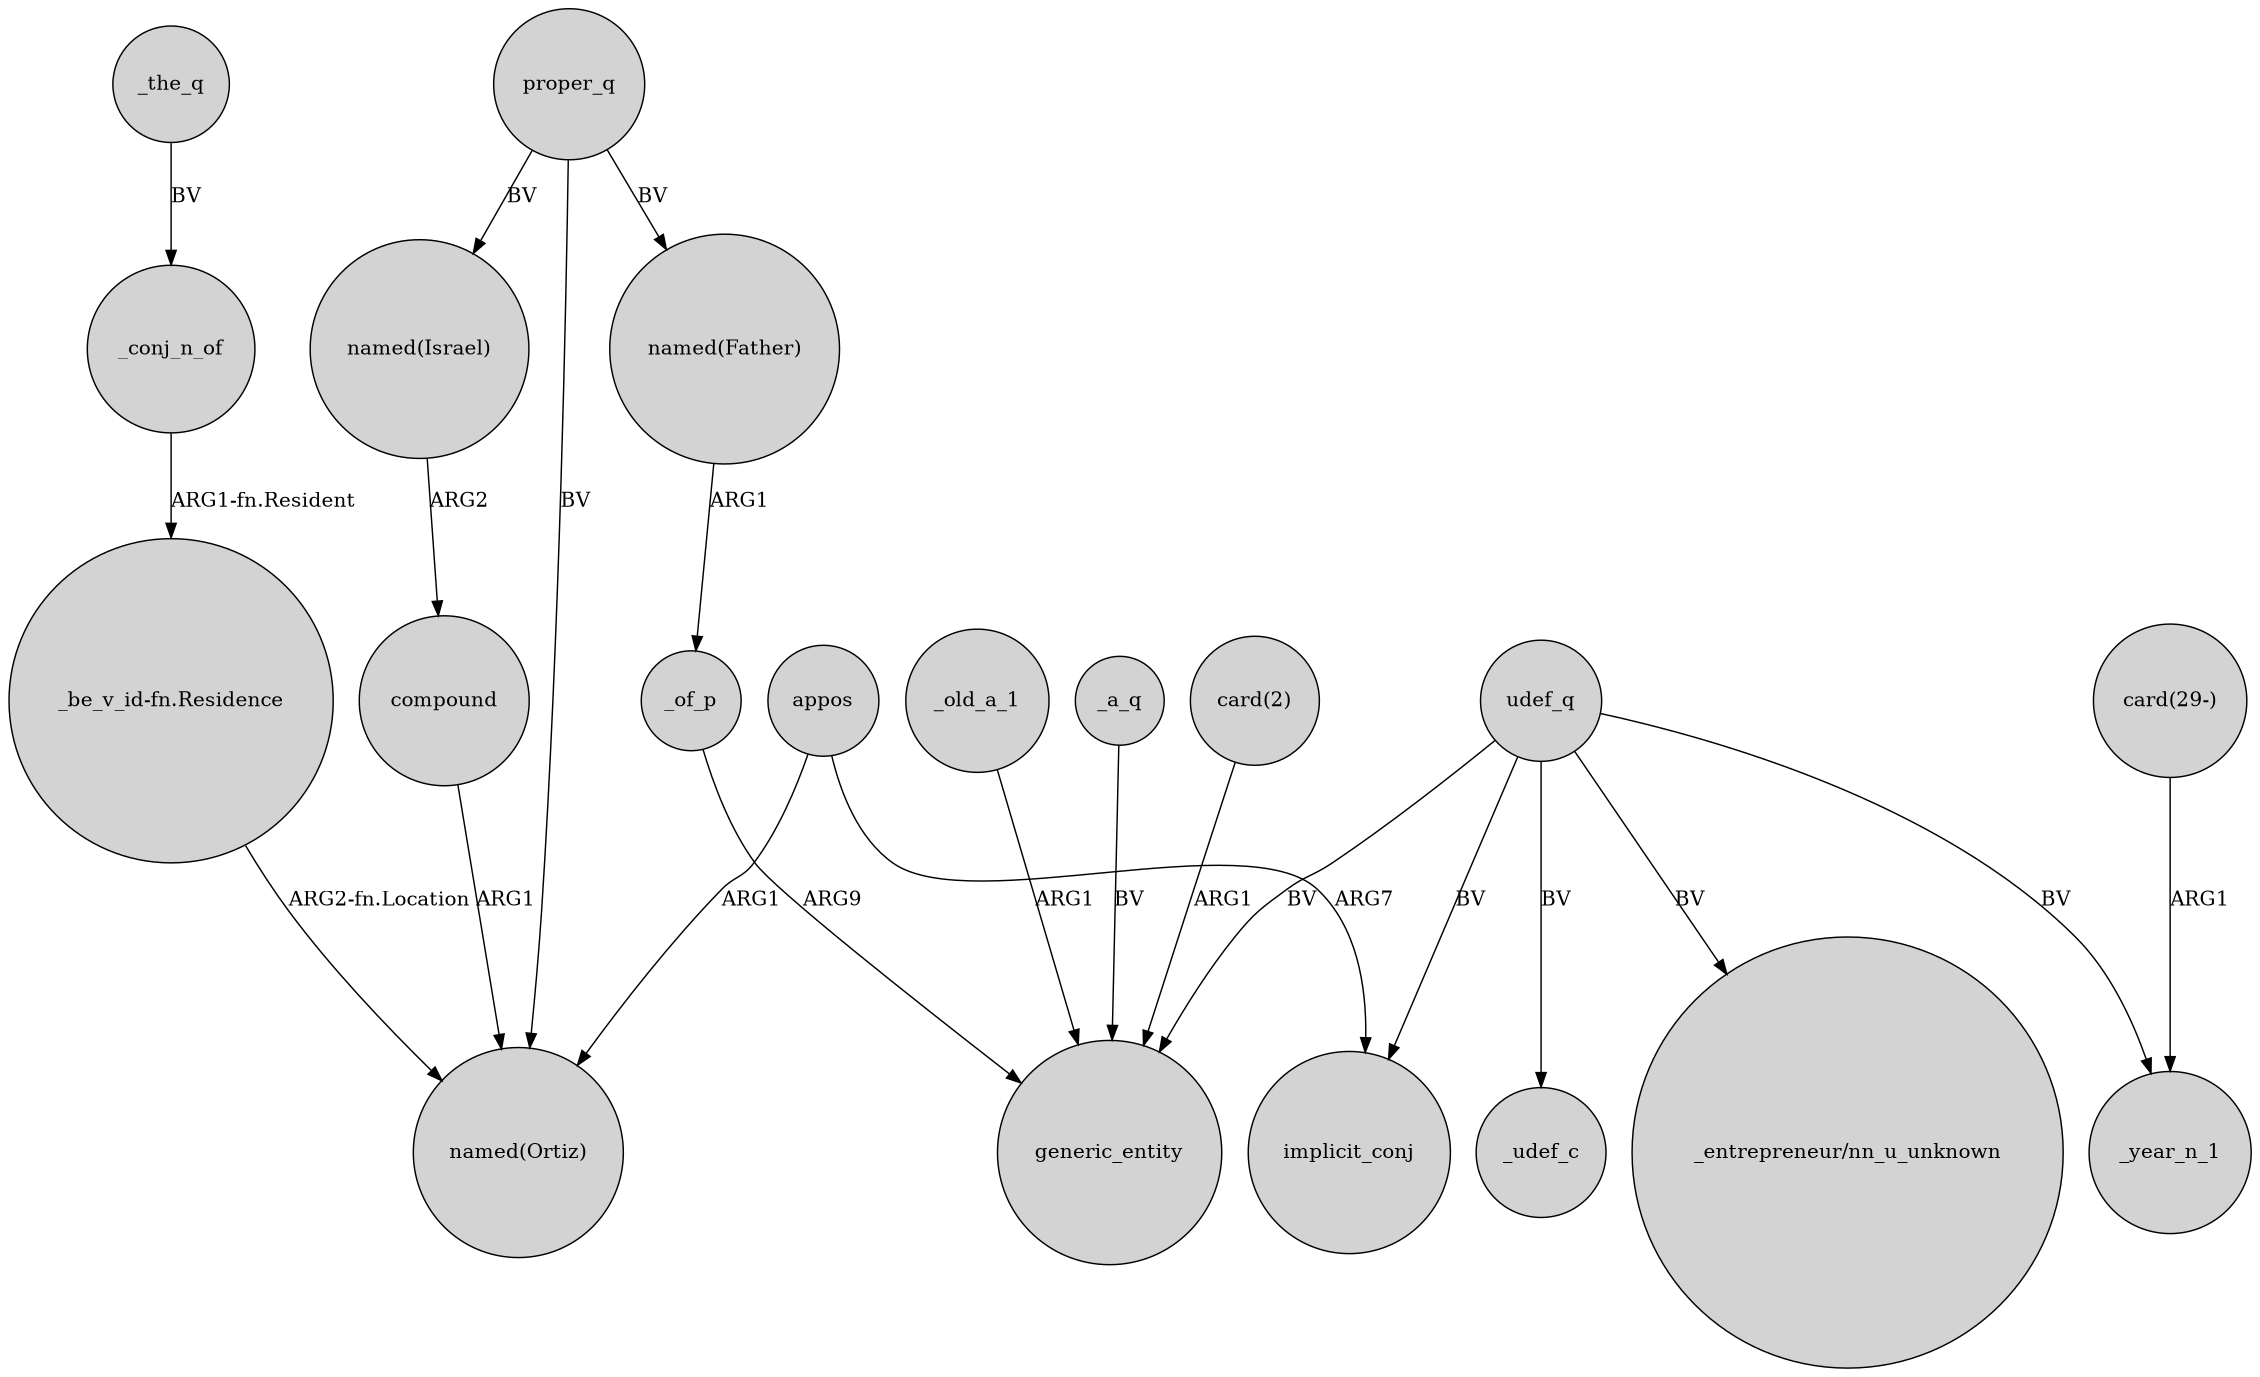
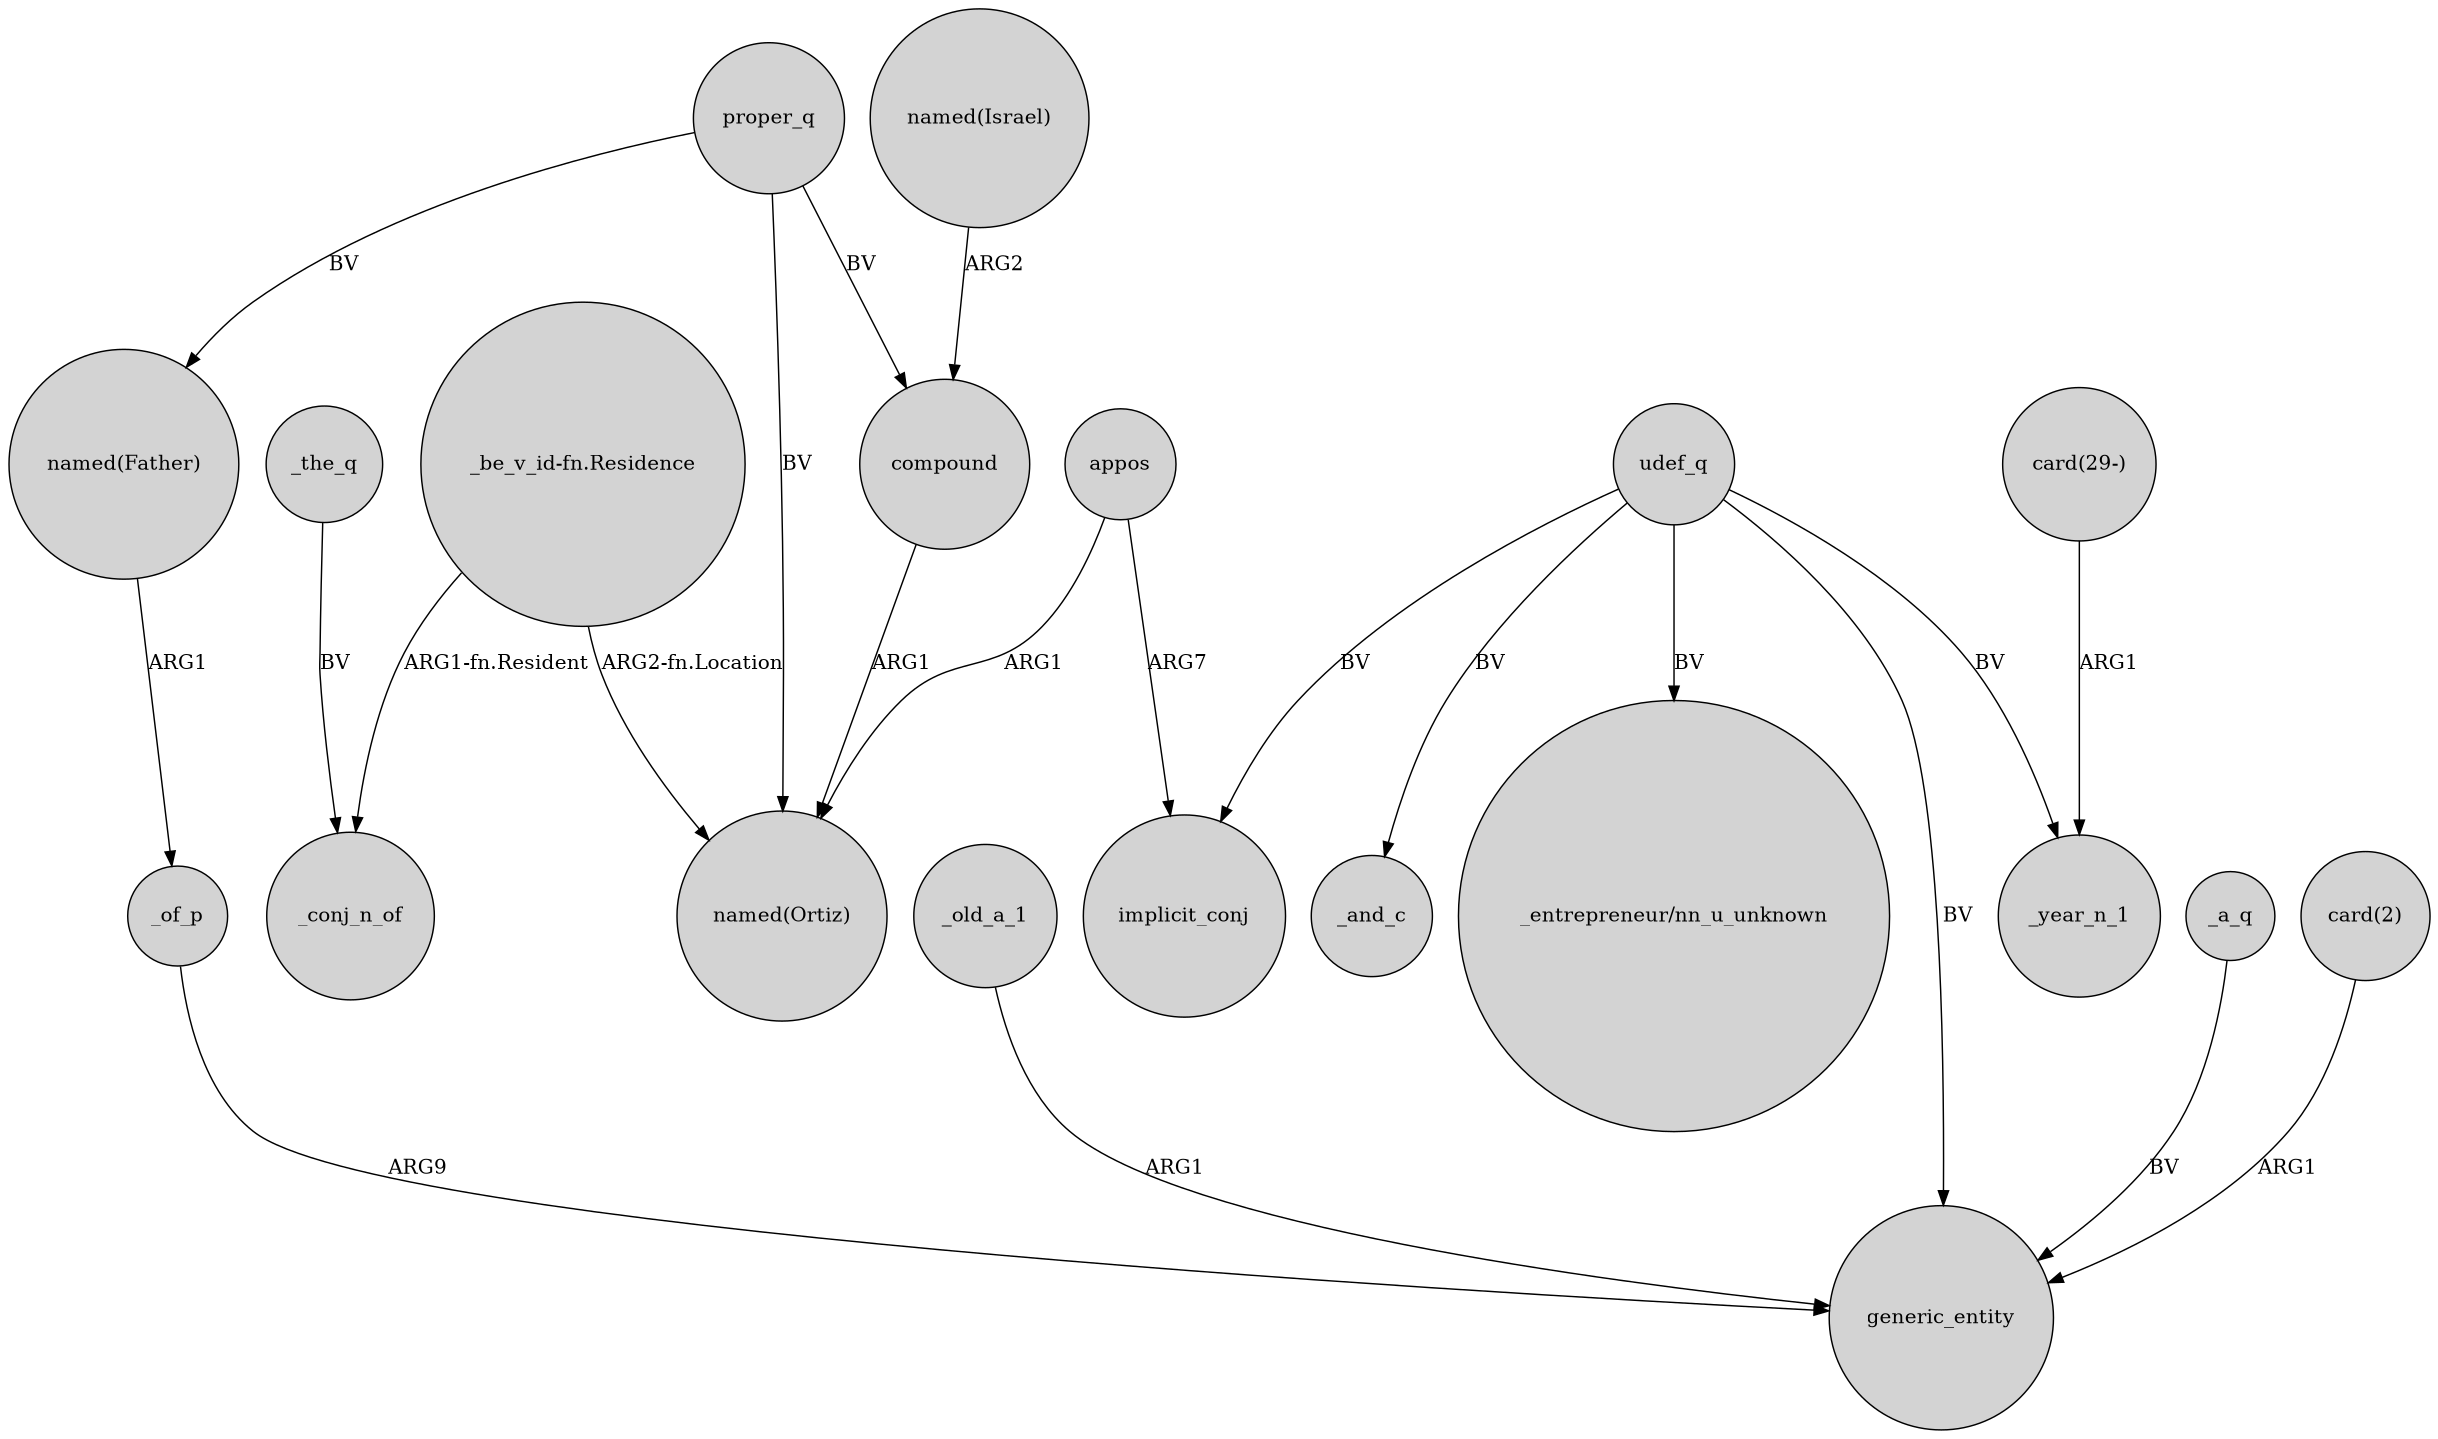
edge "proper_q" -> "named(Israel)": now "proper_q" -> "compound"
edge "_conj_n_of" -> "_be_v_id-fn.Residence": reversed
node "_udef_c": label "_udef_c" -> "_and_c"
